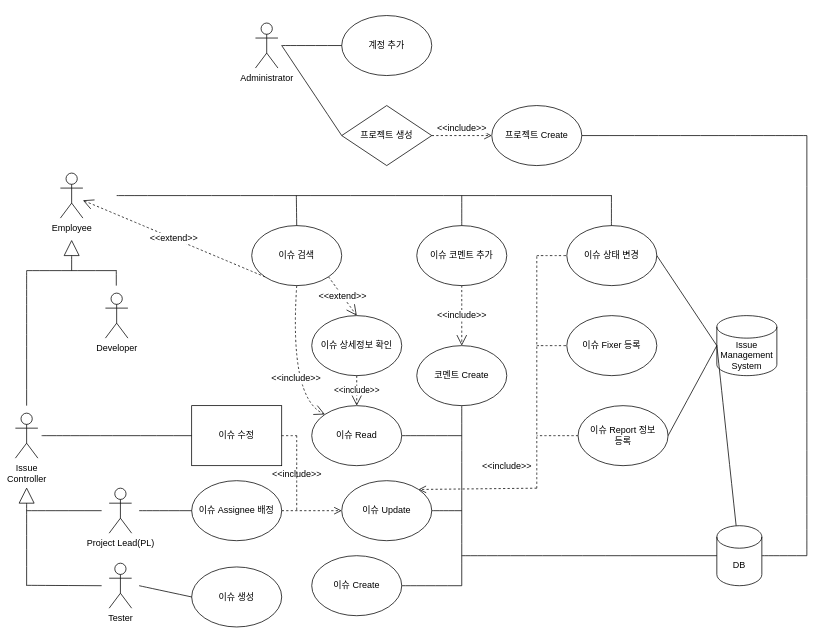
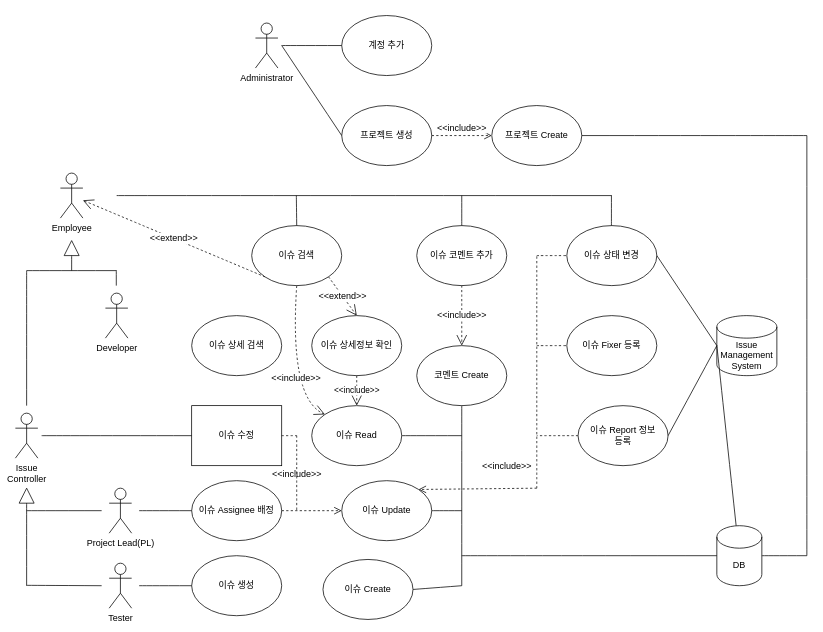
node "프로젝트 생성": shape diamond -> ellipse
node "이슈 상세 검색": added
node "이슈 Create": moved (357, 585) -> (368, 589)
node "이슈 생성": moved (237, 597) -> (237, 585)
